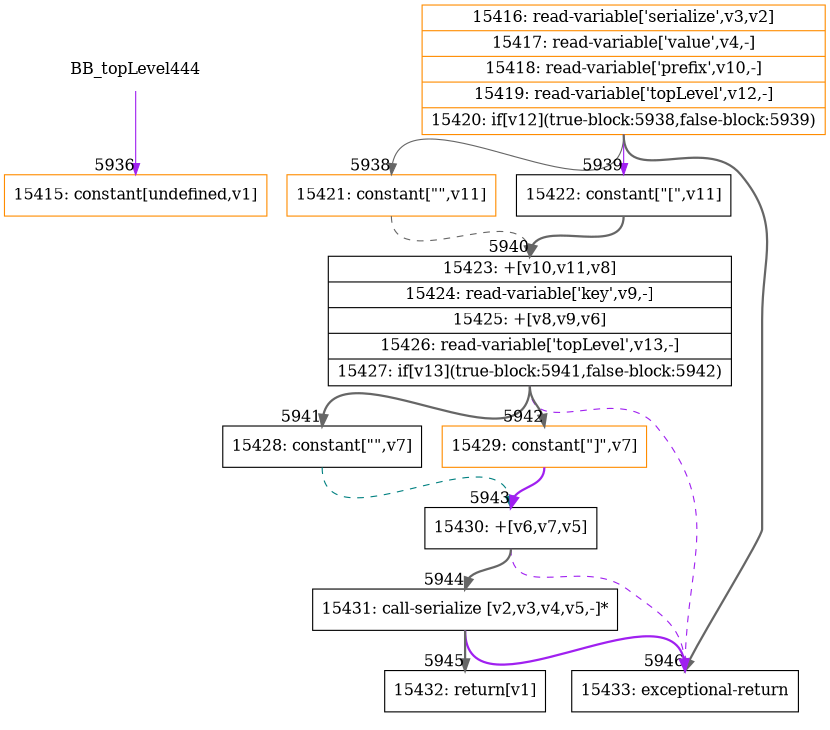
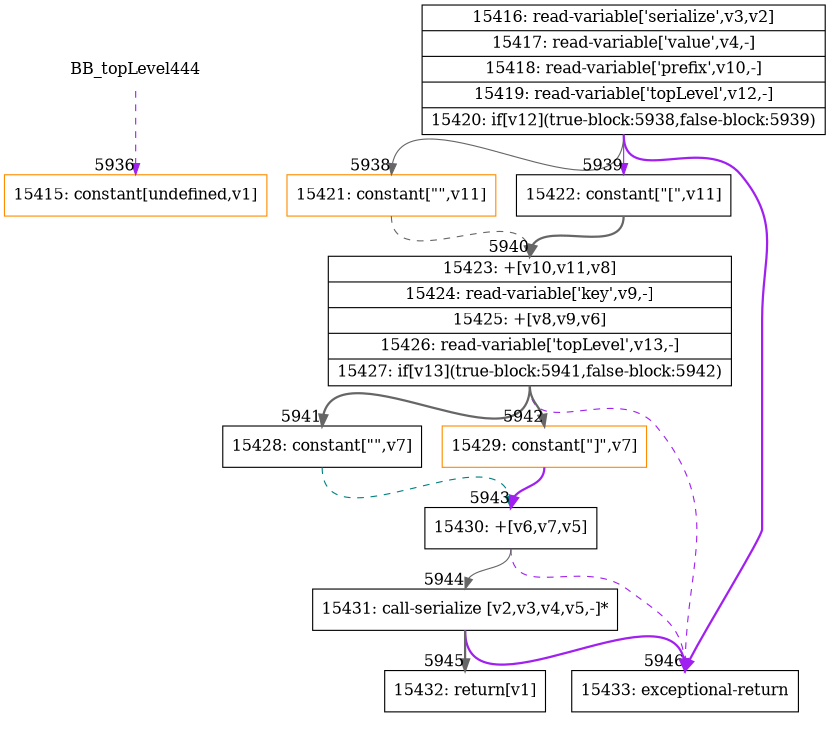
node "15416: read-variable['serialize',v3,v2]": color darkorange -> black
edge "BB_topLevel444" -> "15415: constant[undefined,v1]": style solid -> dashed
edge "15416: read-variable['serialize',v3,v2]" -> "15433: exceptional-return": color gray40 -> purple
edge "15430: +[v6,v7,v5]" -> "15431: call-serialize [v2,v3,v4,v5,-]*": style bold -> solid
